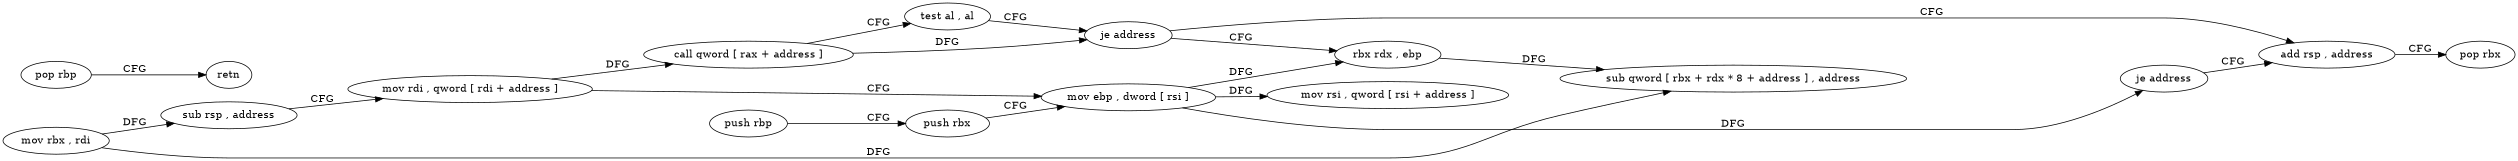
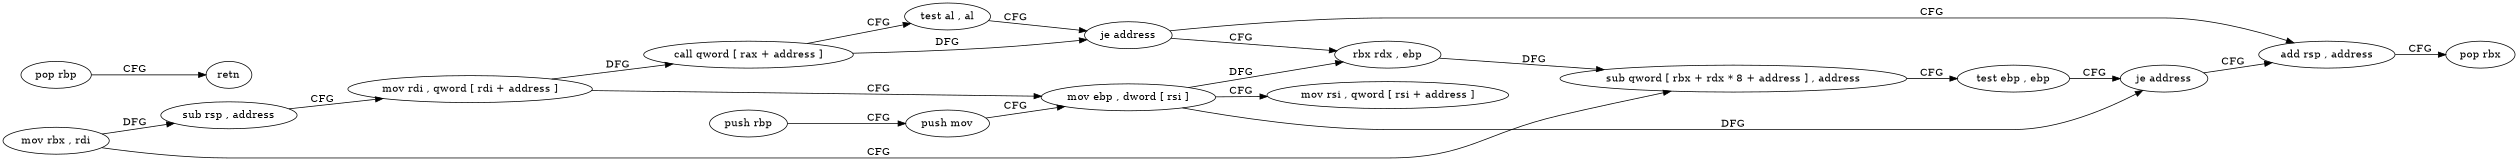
node "test ebp , ebp": added
edge "mov ebp , dword [ rsi ]" -> "mov rsi , qword [ rsi + address ]": label "DFG" -> "CFG"
node "push rbx": label "push rbx" -> "push mov"
edge "mov rbx , rdi" -> "sub qword [ rbx + rdx * 8 + address ] , address": label "DFG" -> "CFG"
